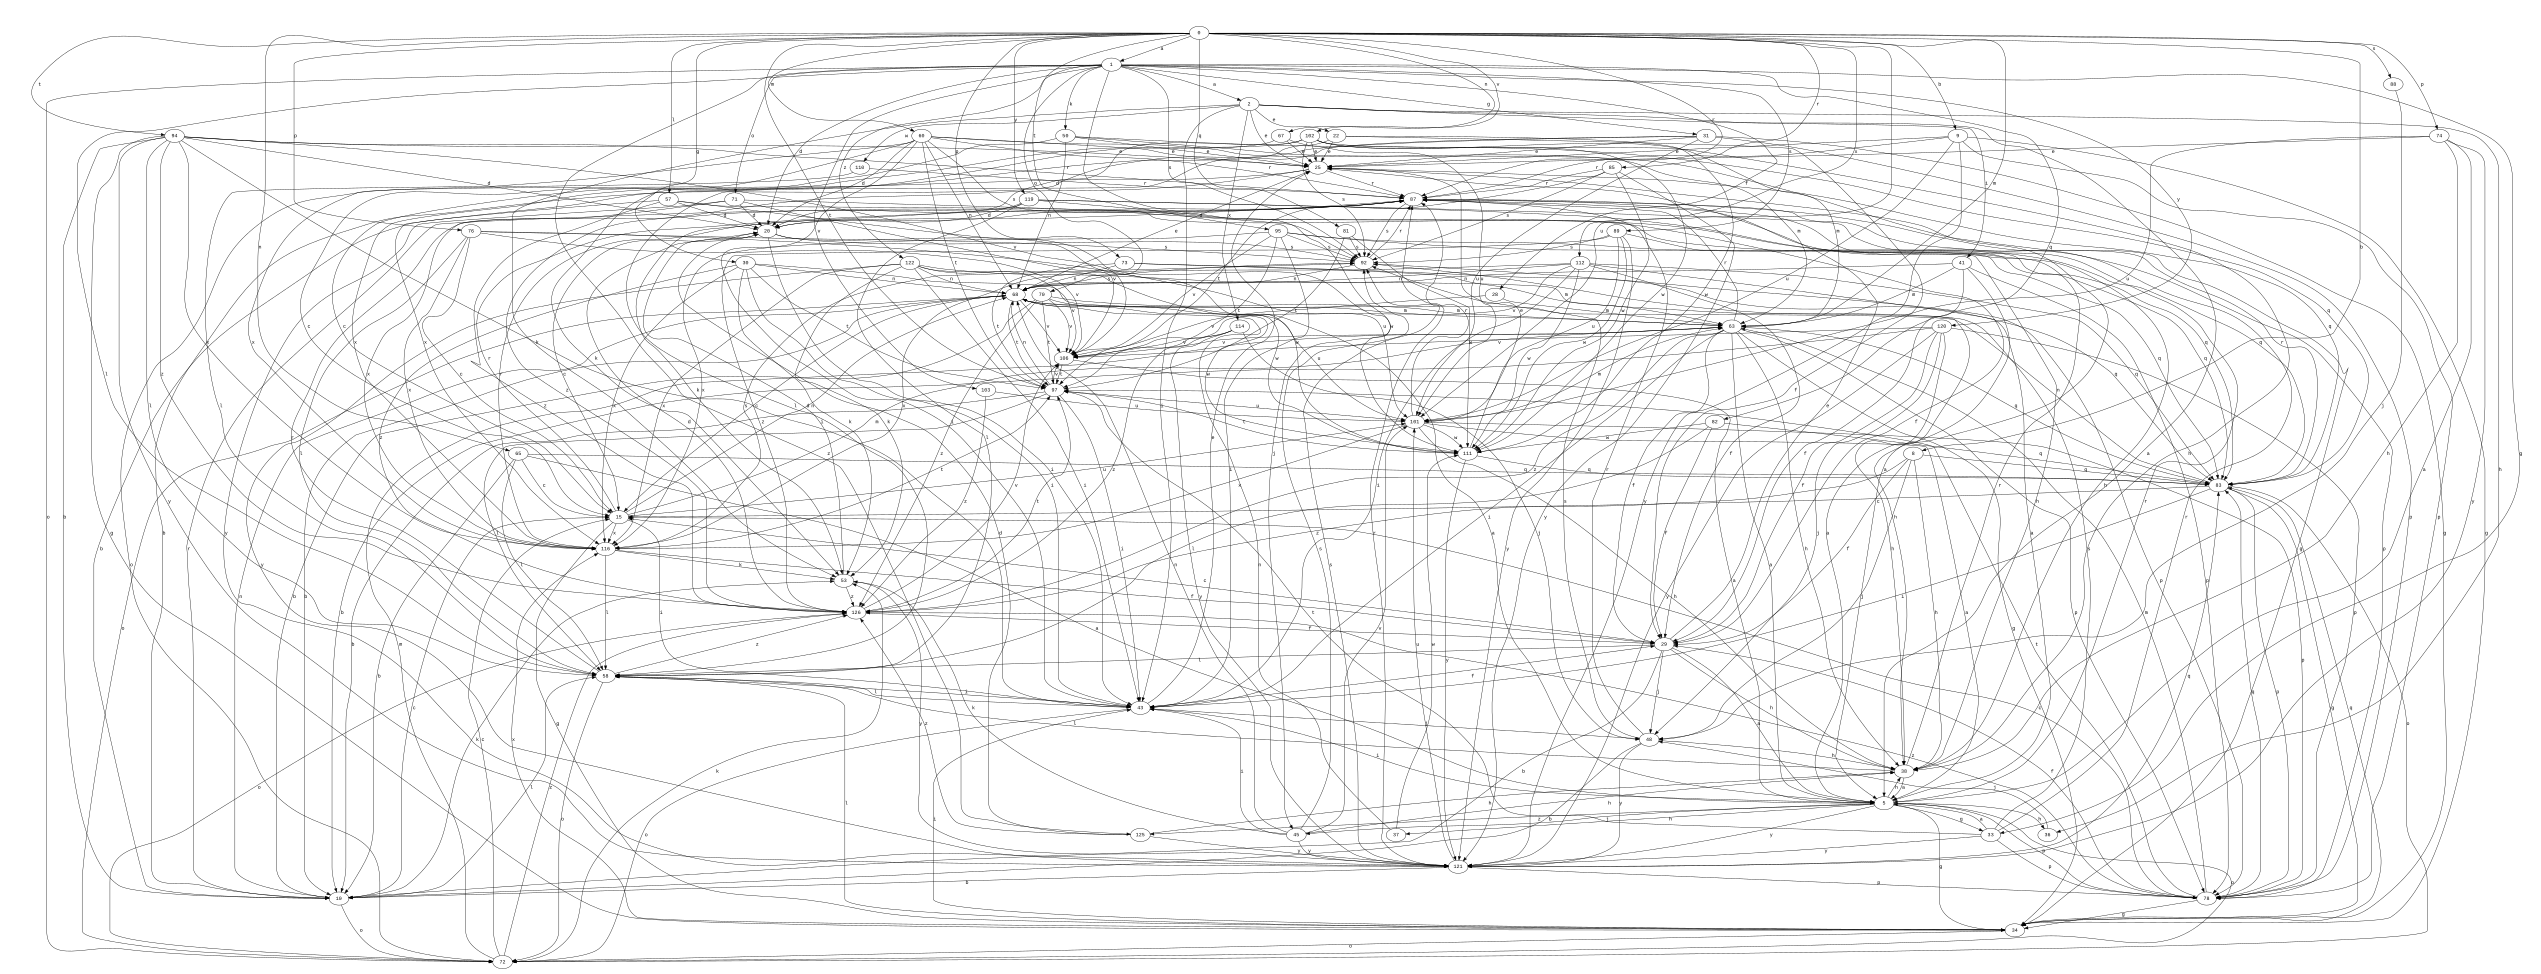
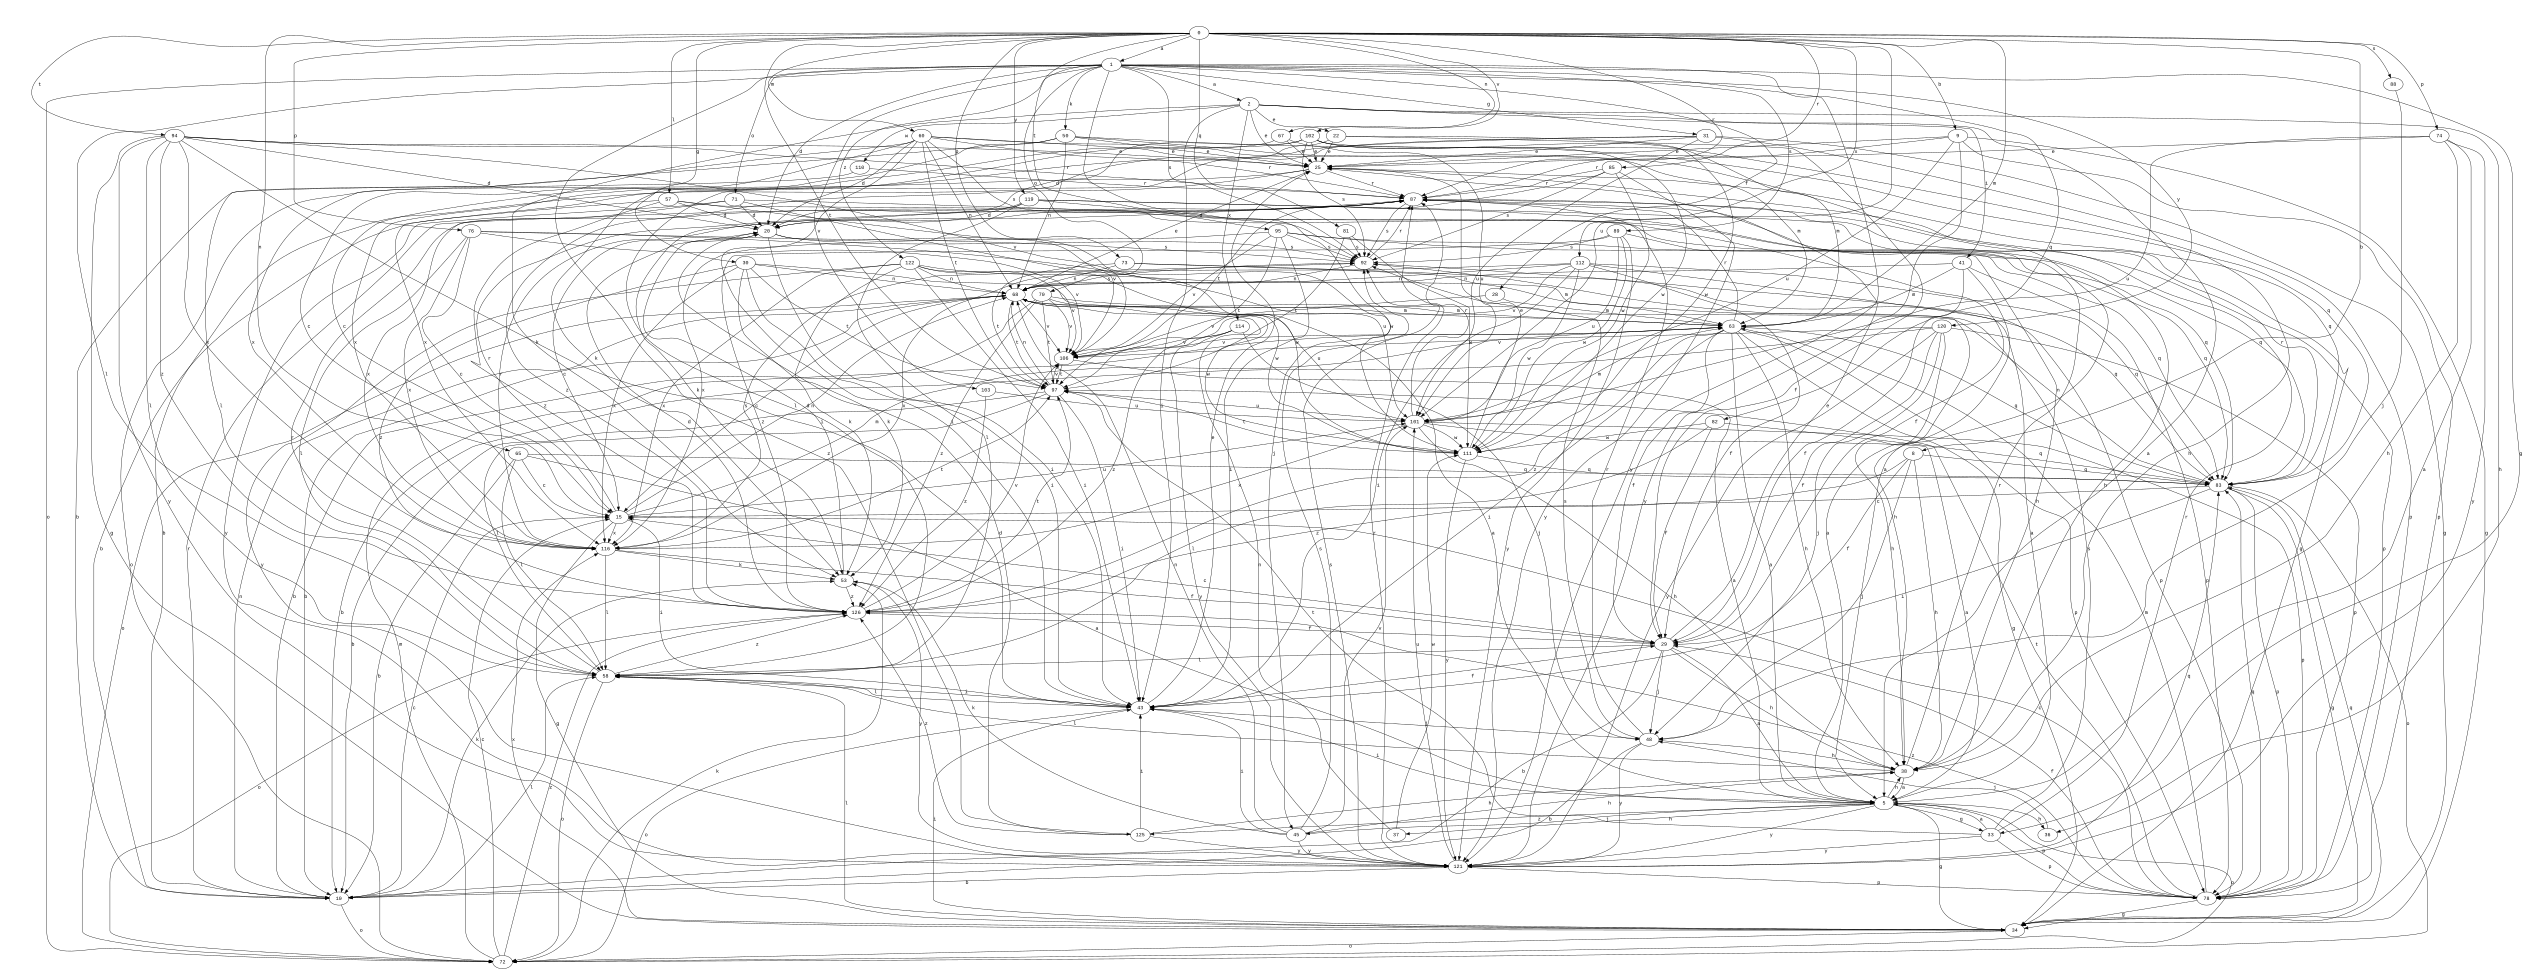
edge "1" -> "121": added, label "y"
edge "5" -> "87": removed, label "r"
edge "94" -> "10": now "50" -> "10"
edge "125" -> "43": added, label "i"
